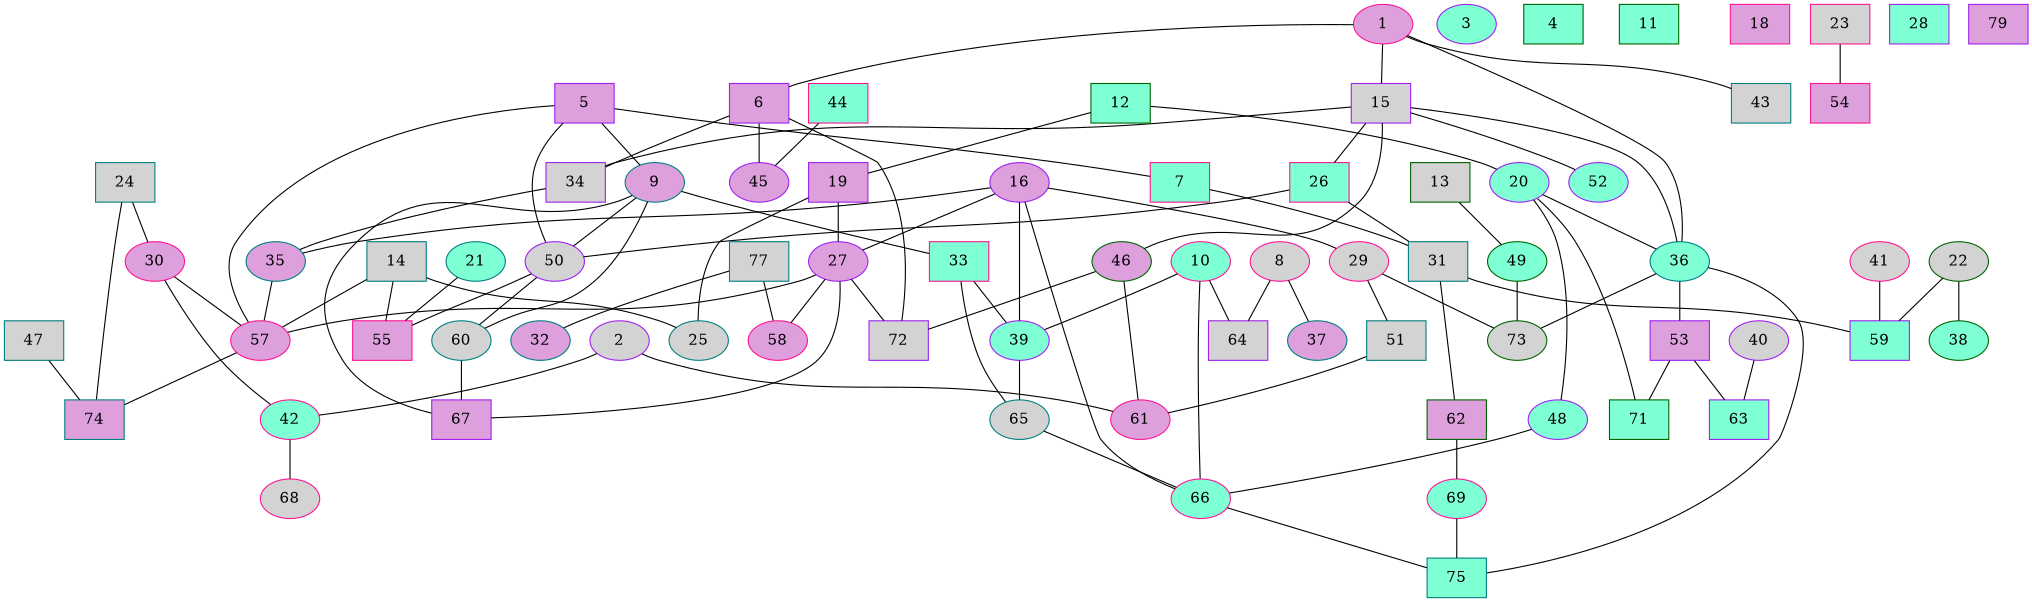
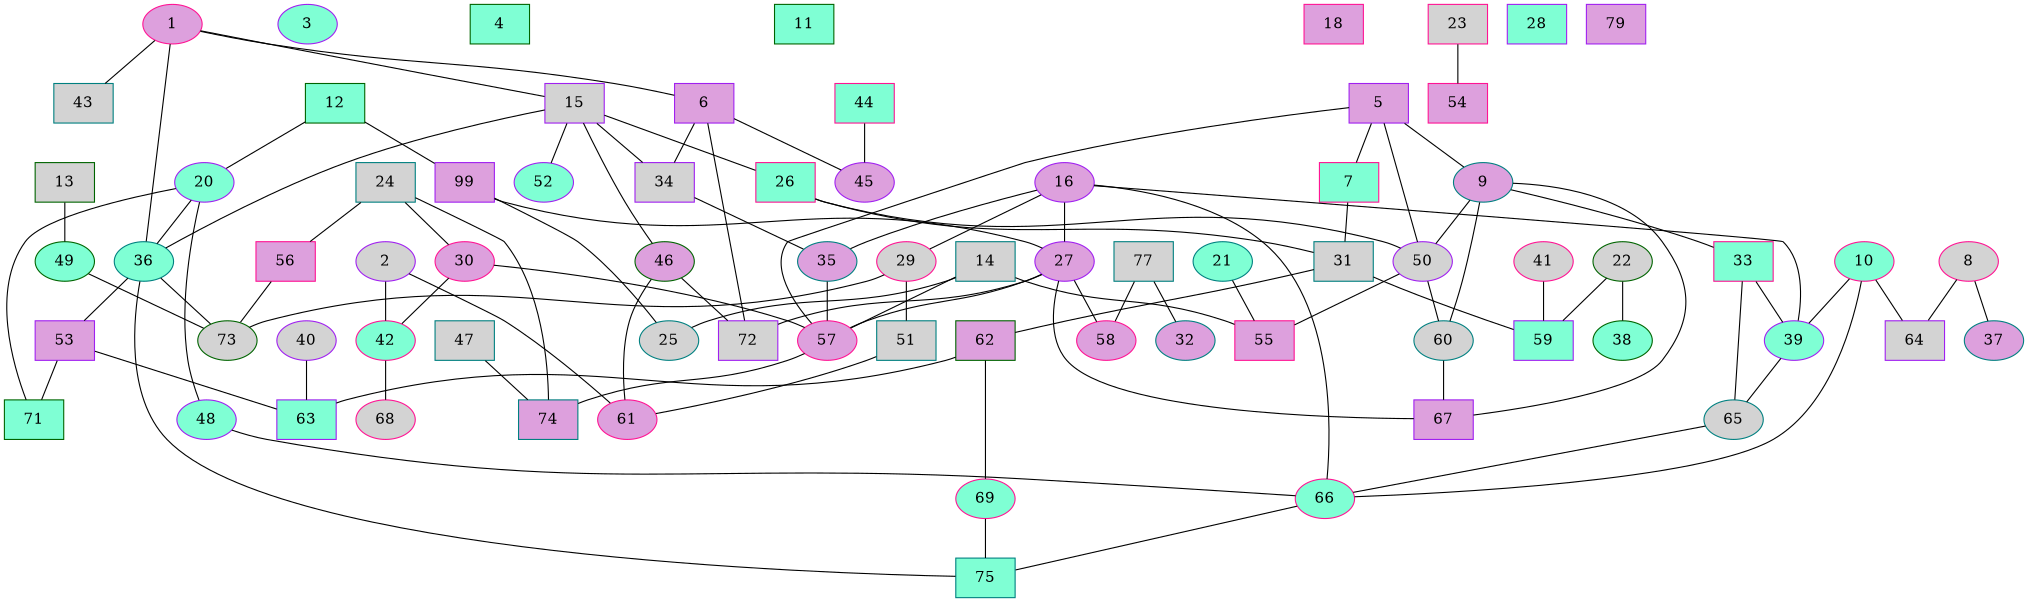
node "19": label "19" -> "99"
node "56": added
edge "62" -- "63": added
